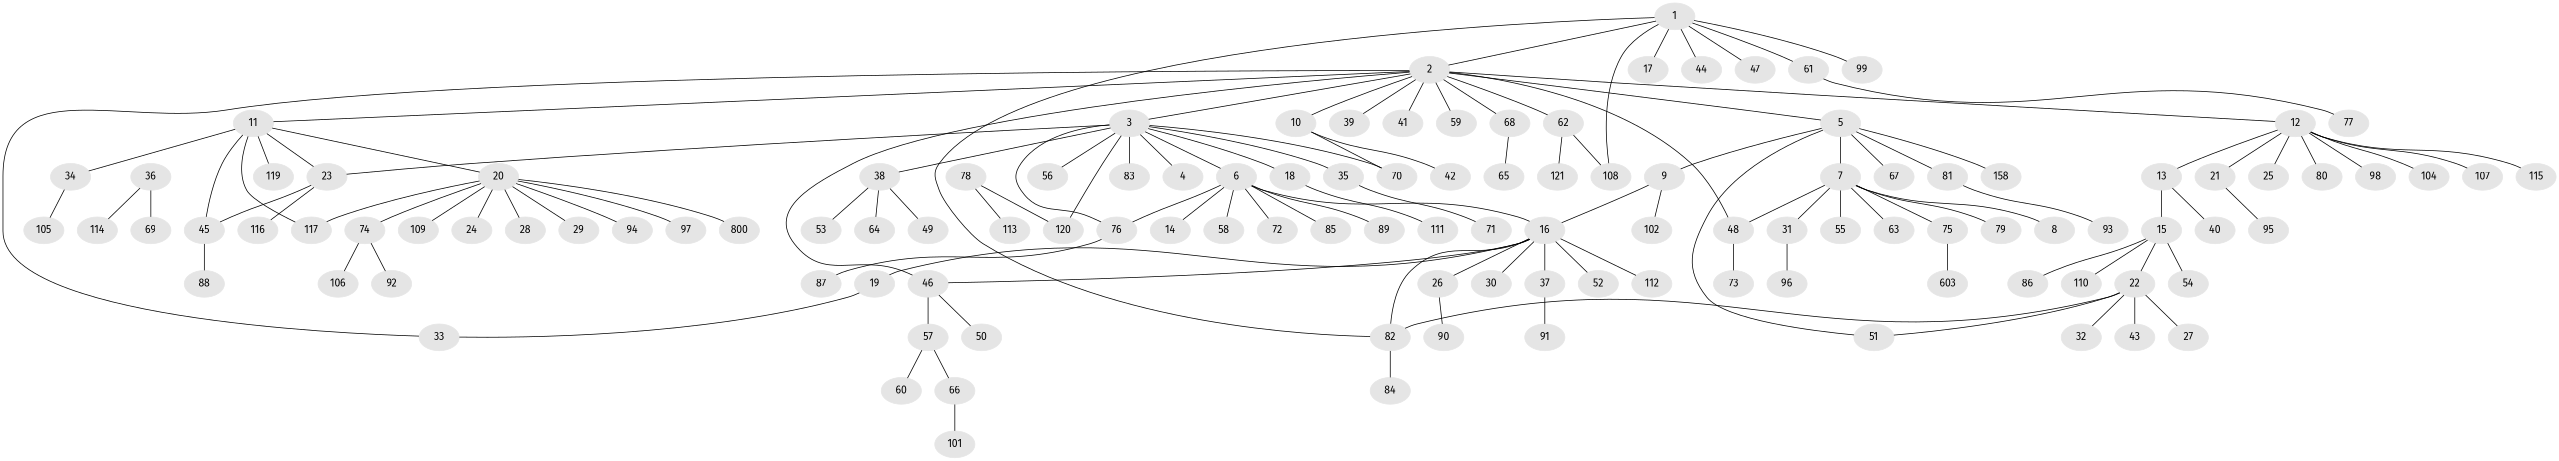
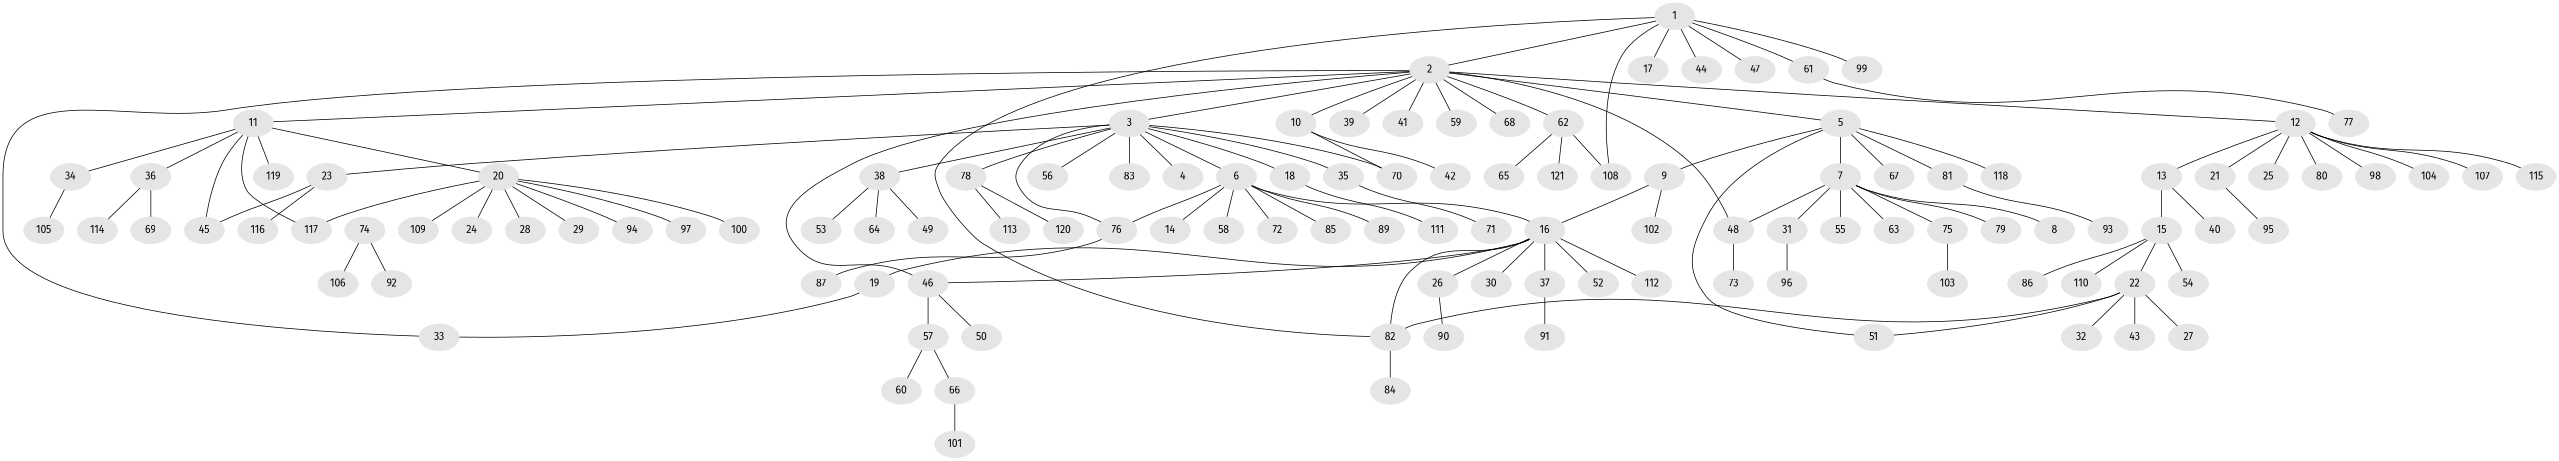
edge "11" -- "23": now "11" -- "36"
edge "68" -- "65": now "62" -- "65"
edge "3" -- "120": now "3" -- "78"
node "158": label "158" -> "118"
edge "20" -- "74": removed
node "800": label "800" -> "100"
node "88": removed
node "603": label "603" -> "103"
